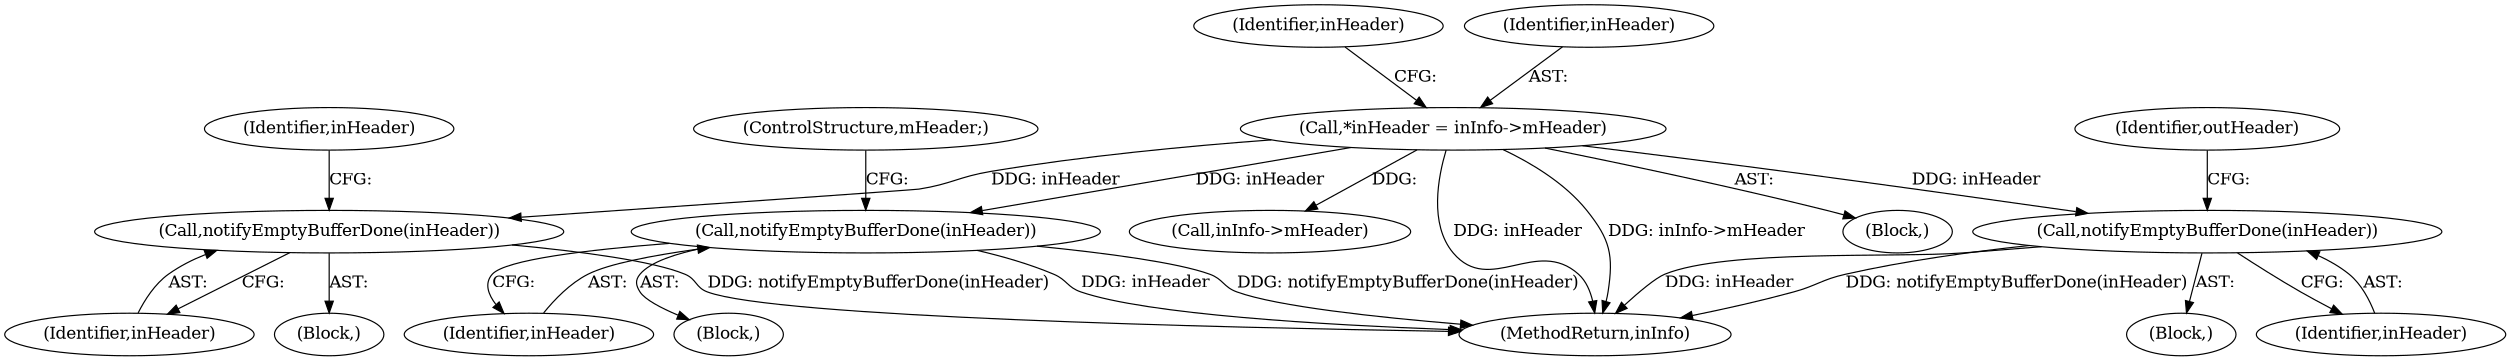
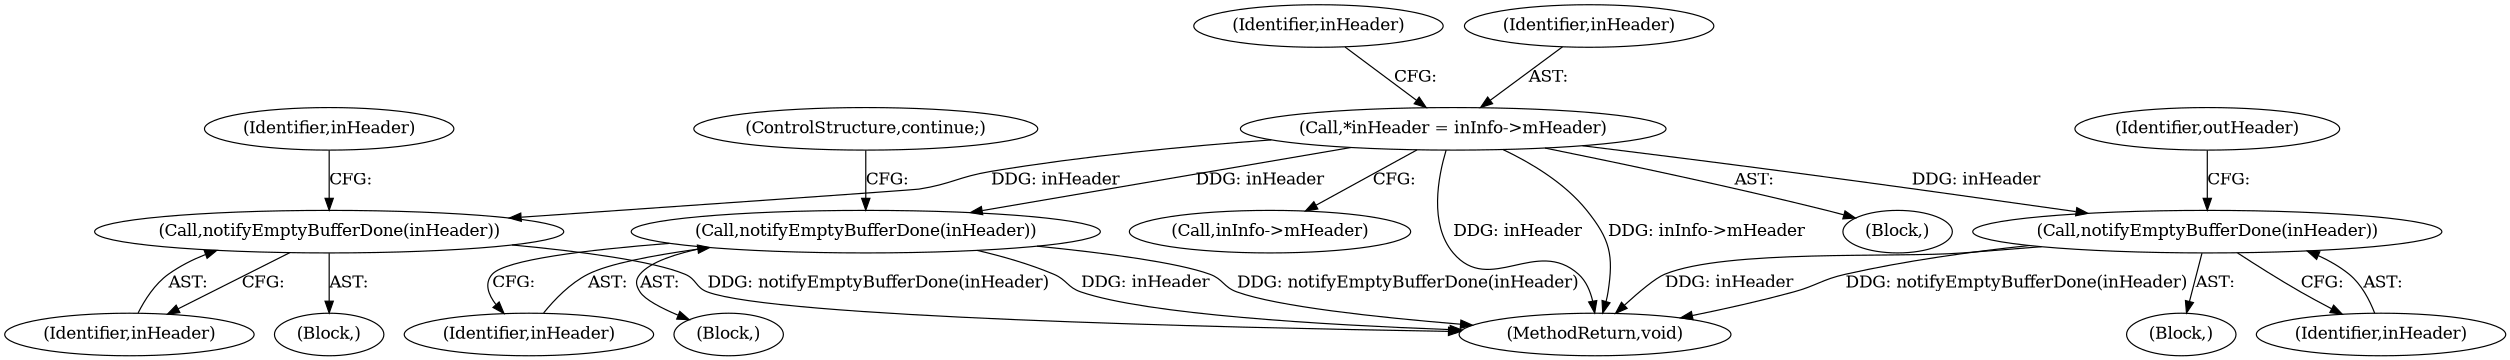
node "(ControlStructure,mHeader;)": label "(ControlStructure,mHeader;)" -> "(ControlStructure,continue;)"
edge "(Call,*inHeader = inInfo->mHeader)" -> "(Call,inInfo->mHeader)": label "DDG: " -> "CFG: "
node "(MethodReturn,inInfo)": label "(MethodReturn,inInfo)" -> "(MethodReturn,void)"
